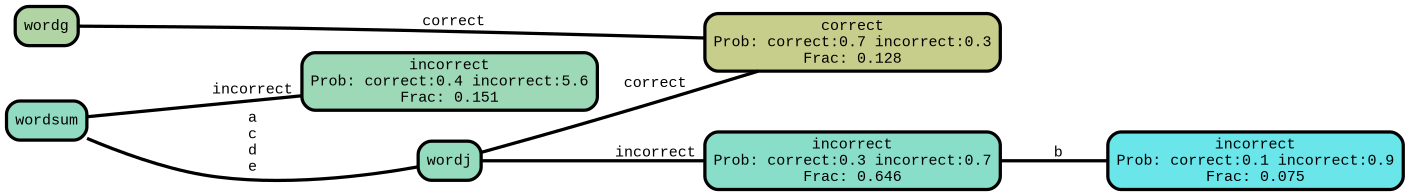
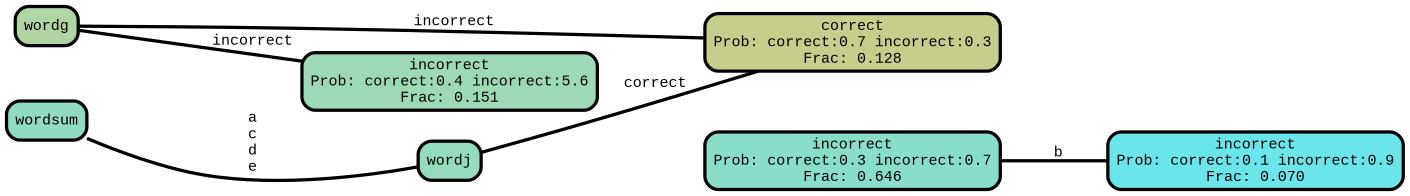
edge "wordg" -- "correct Prob: correct:0.7 incorrect:0.3 Frac: 0.128": label " correct" -> " incorrect"
edge "incorrect Prob: correct:0.4 incorrect:5.6 Frac: 0.151" -- "wordsum": now "incorrect Prob: correct:0.4 incorrect:5.6 Frac: 0.151" -- "wordg"
edge "wordj" -- "incorrect Prob: correct:0.3 incorrect:0.7 Frac: 0.646": removed, label "incorrect"
node "incorrect Prob: correct:0.1 incorrect:0.9 Frac: 0.075": label "incorrect Prob: correct:0.1 incorrect:0.9 Frac: 0.075" -> "incorrect Prob: correct:0.1 incorrect:0.9 Frac: 0.070"
